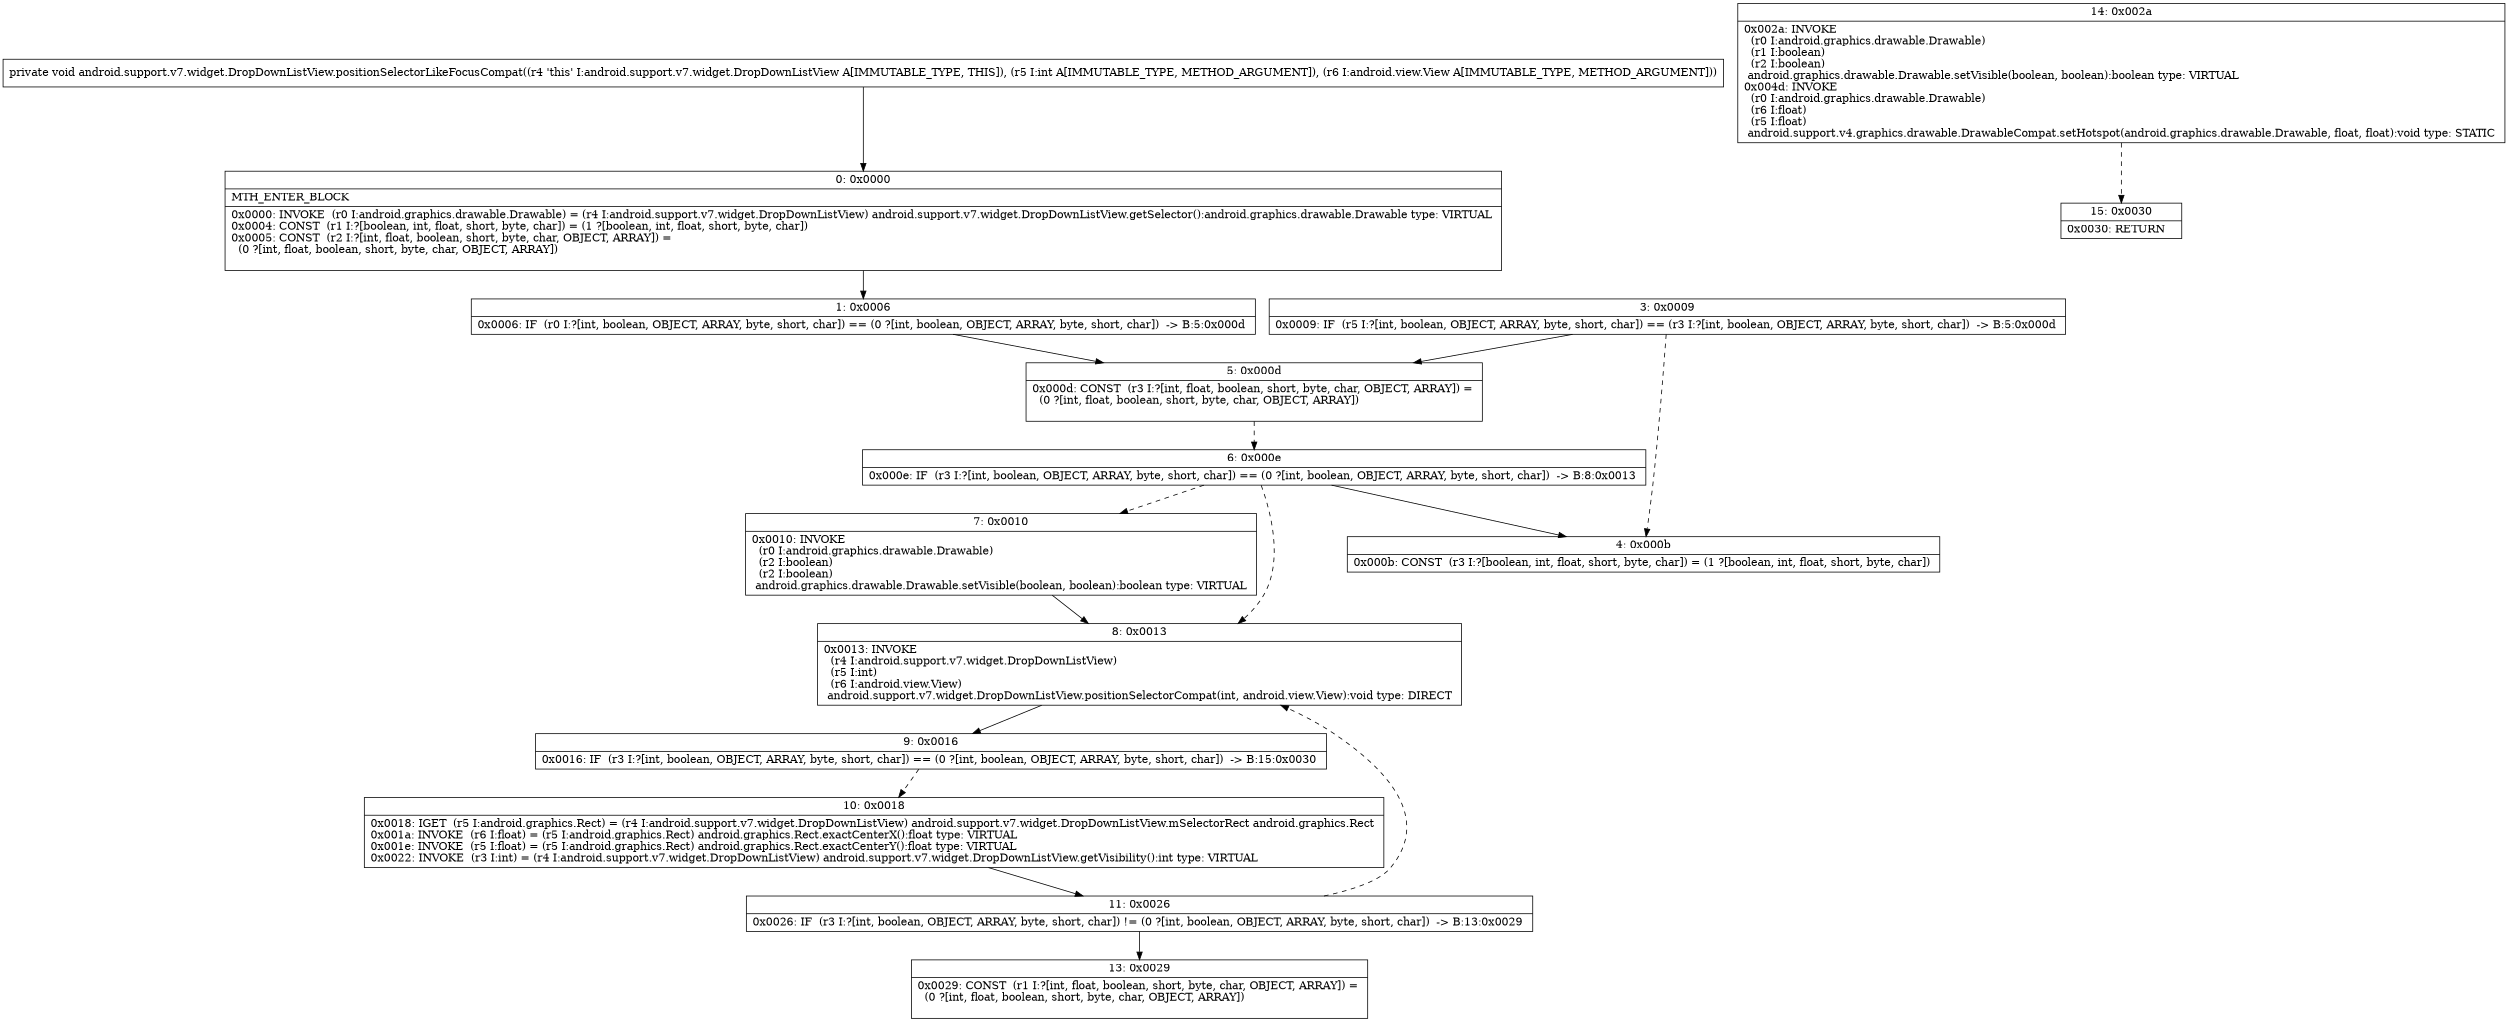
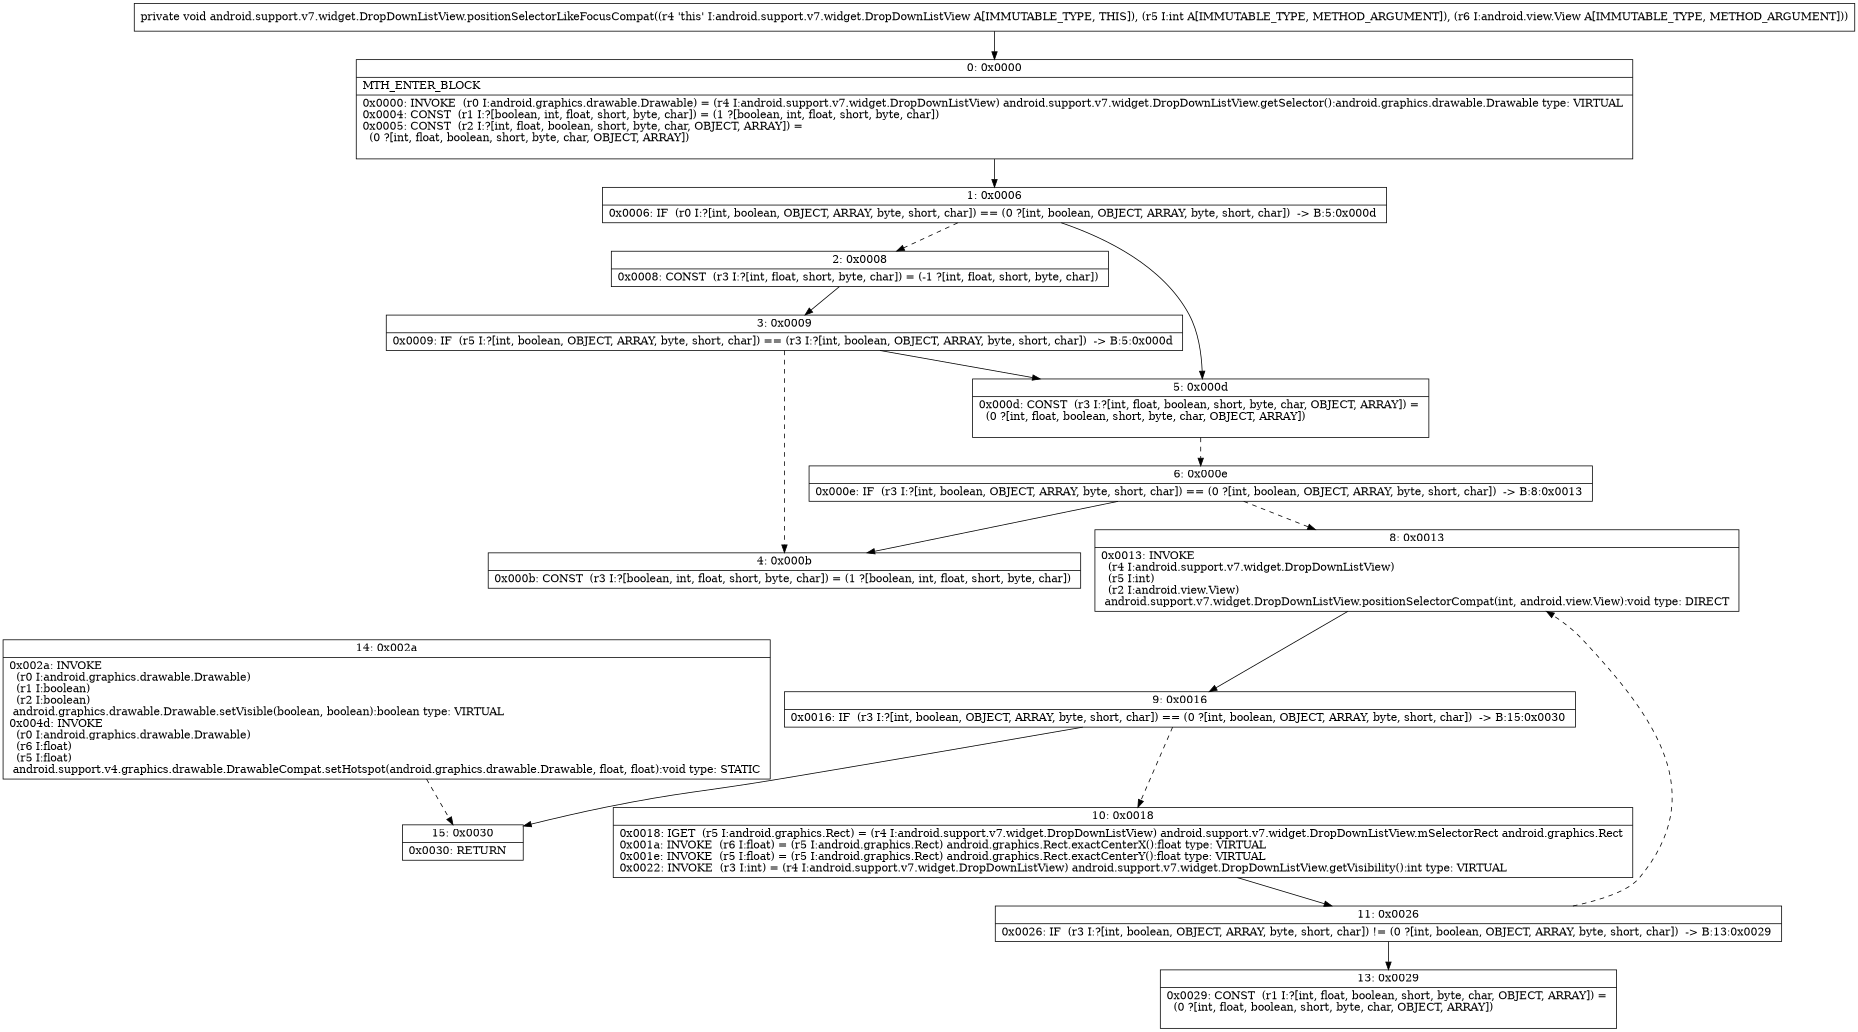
node "2: 0x0008": added
node "7: 0x0010": removed
node "8: 0x0013": text "(r6 I:android.view.View)" -> "(r2 I:android.view.View)"
edge "9: 0x0016" -> "15: 0x0030": added
